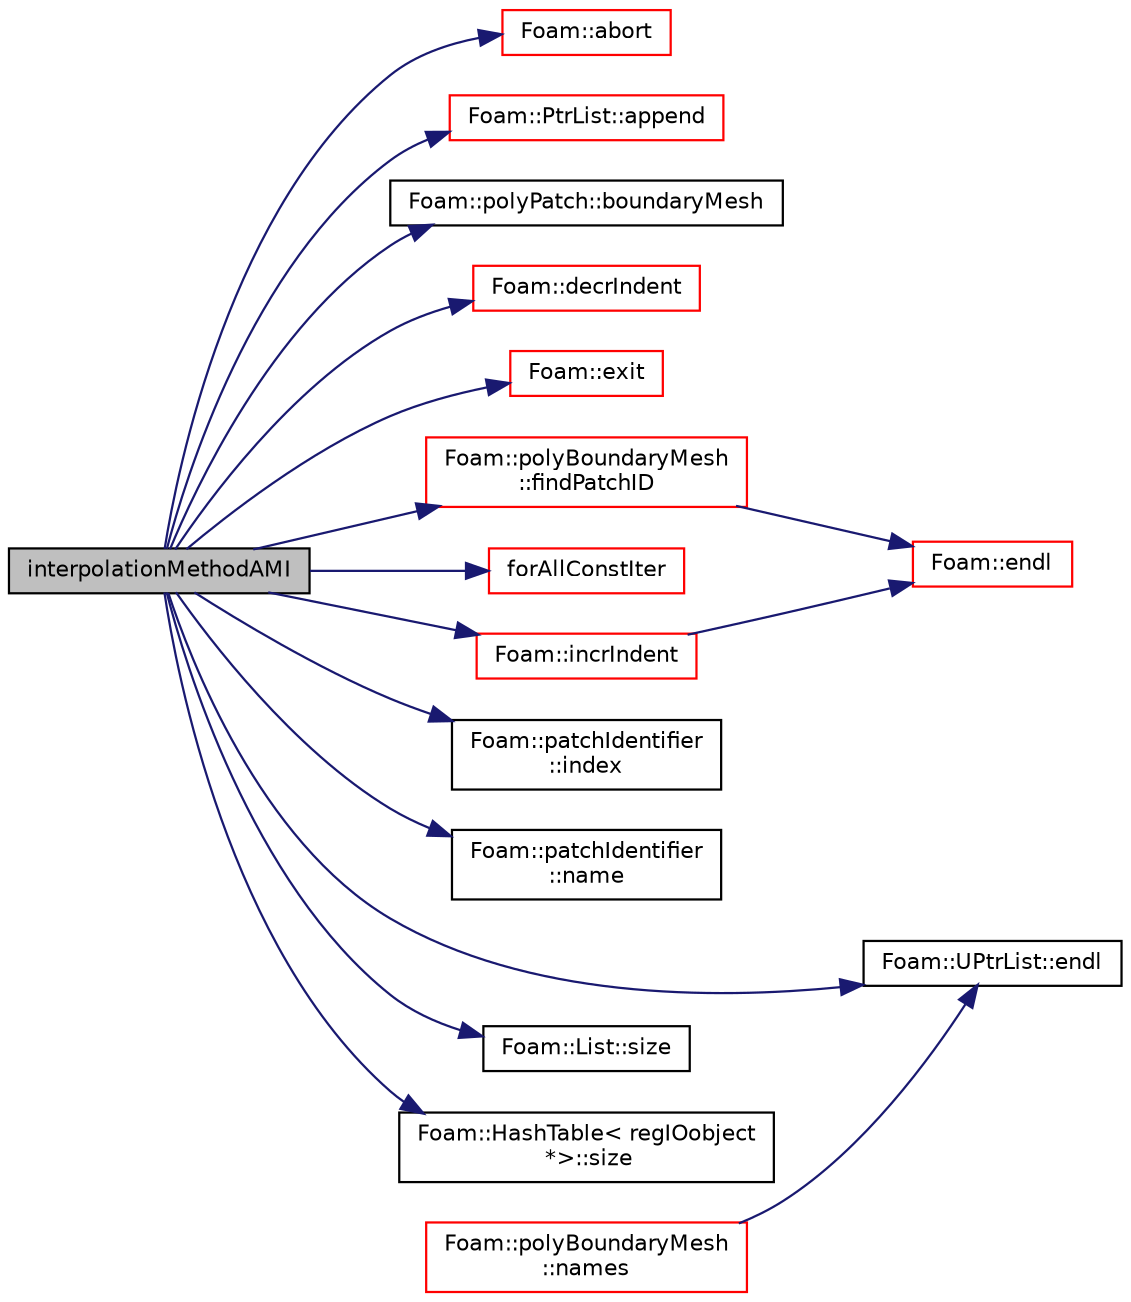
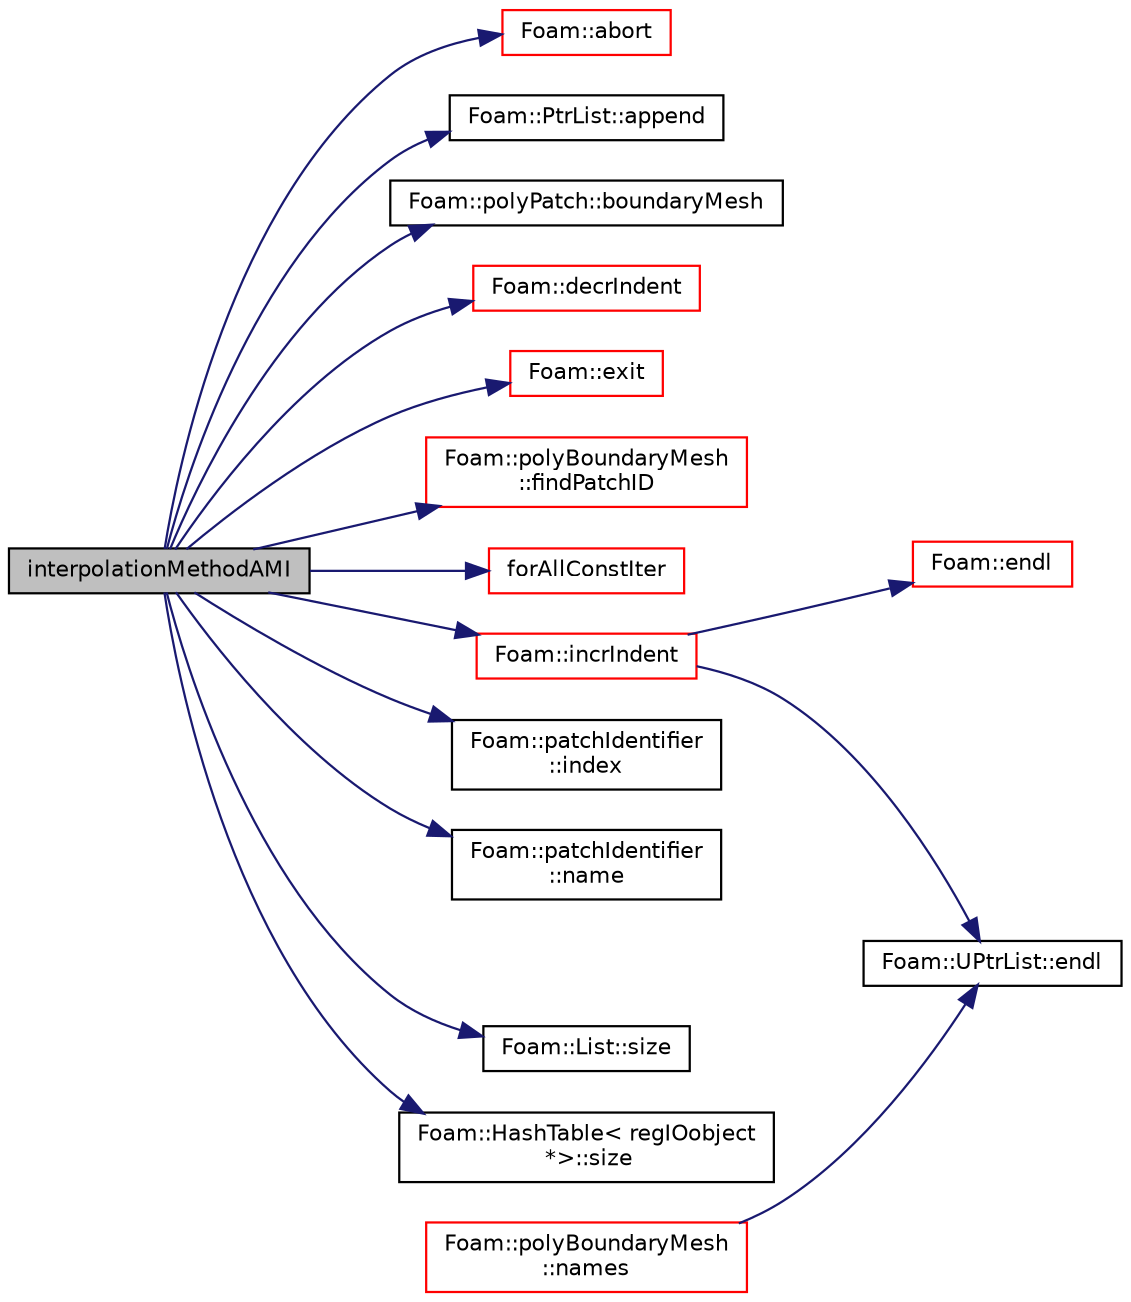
node "Foam::PtrList::append": color red -> black
edge "Foam::polyBoundaryMesh ::findPatchID" -> "Foam::endl": removed
edge "interpolationMethodAMI" -> "Foam::UPtrList::endl": now "Foam::incrIndent" -> "Foam::UPtrList::endl"
